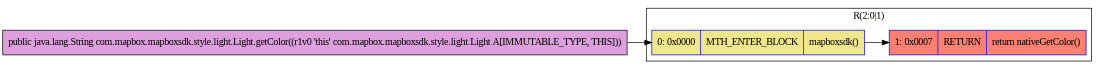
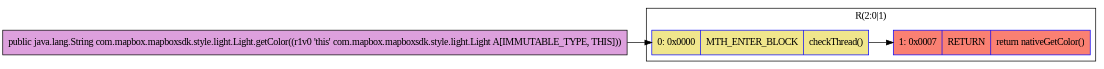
node "0: 0x0000": text "mapboxsdk()" -> "checkThread()"
